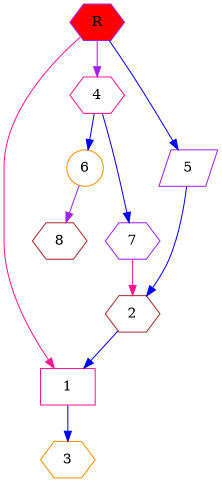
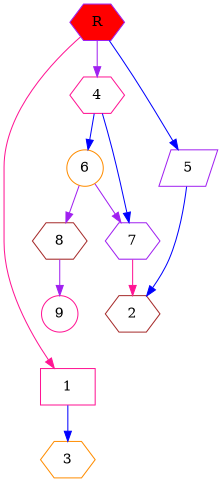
edge "6" -> "7": added
node "9": added
edge "2" -> "1": removed
